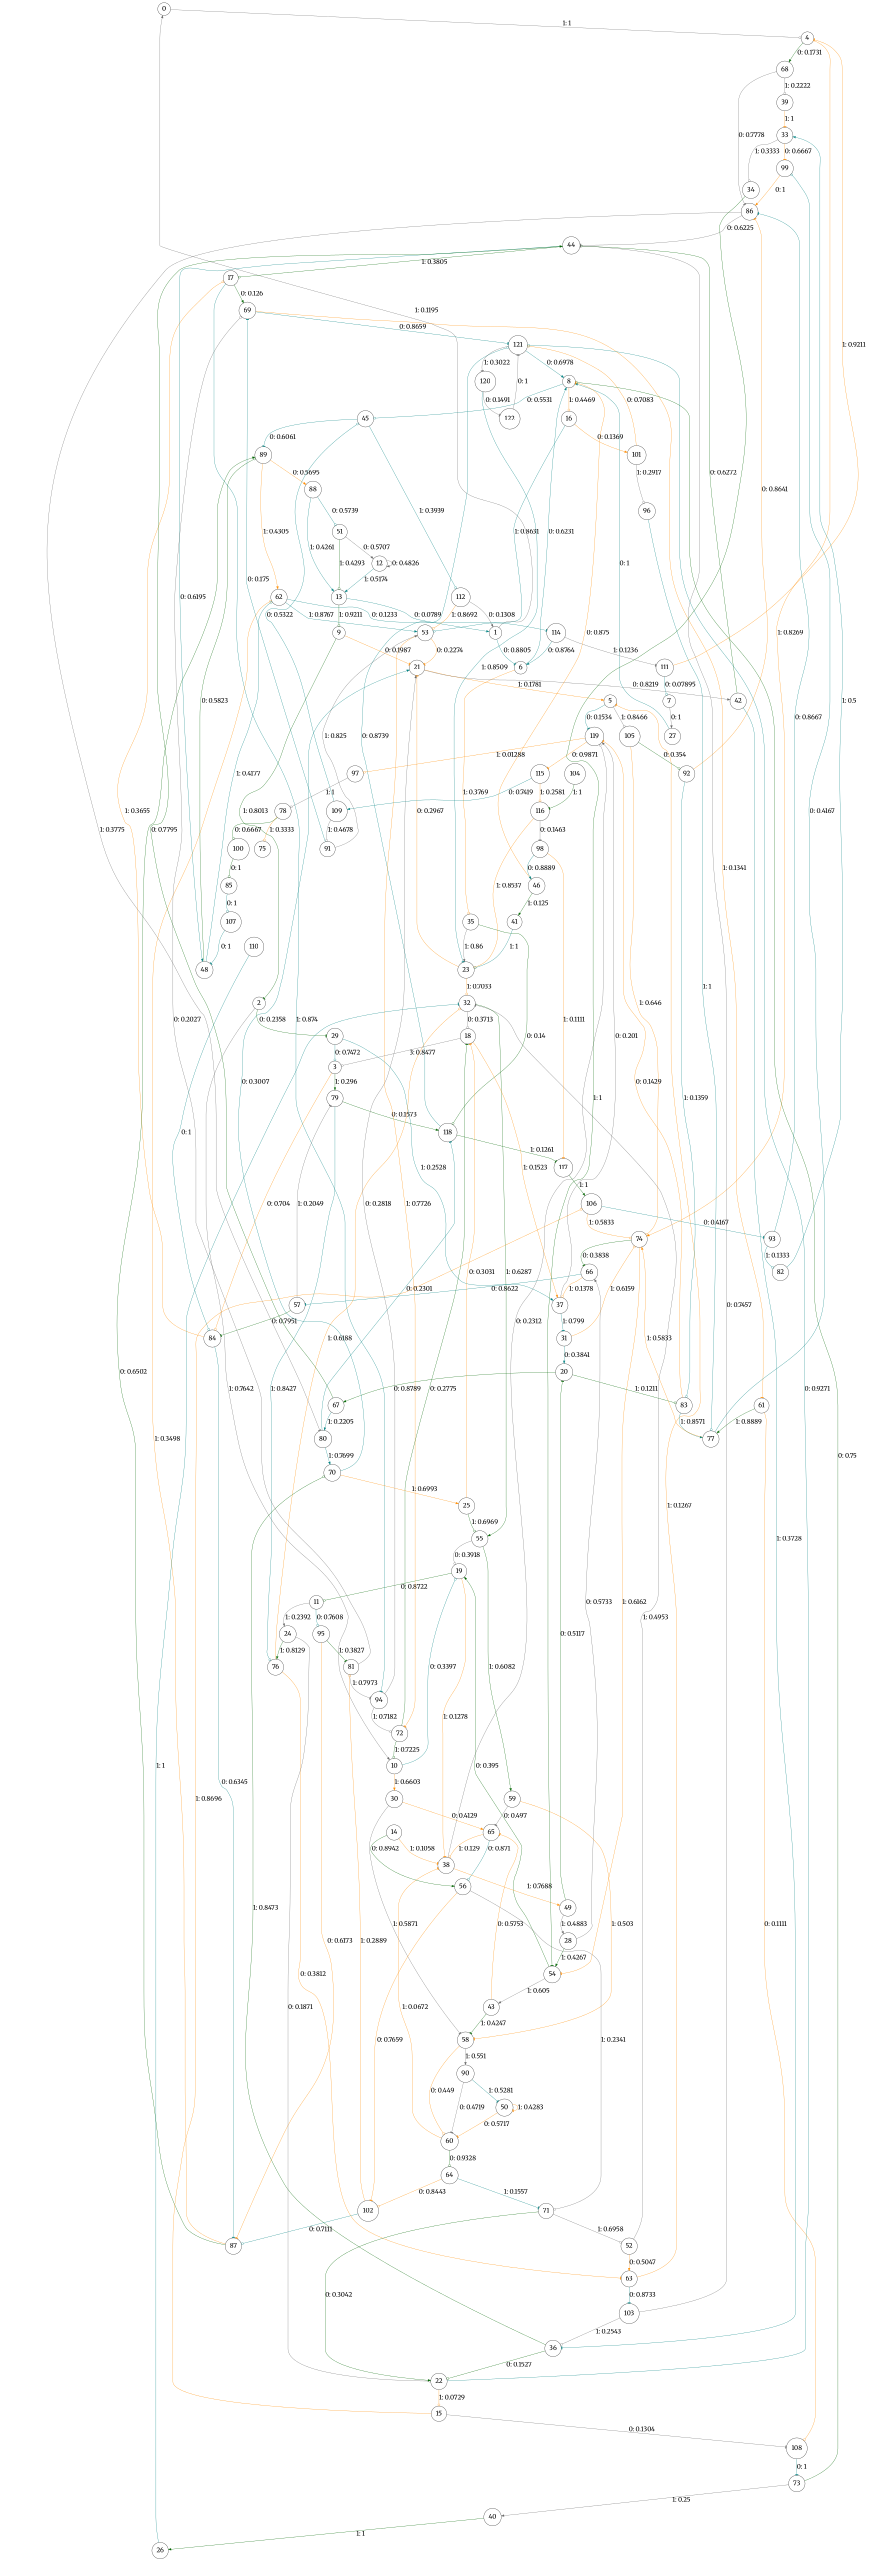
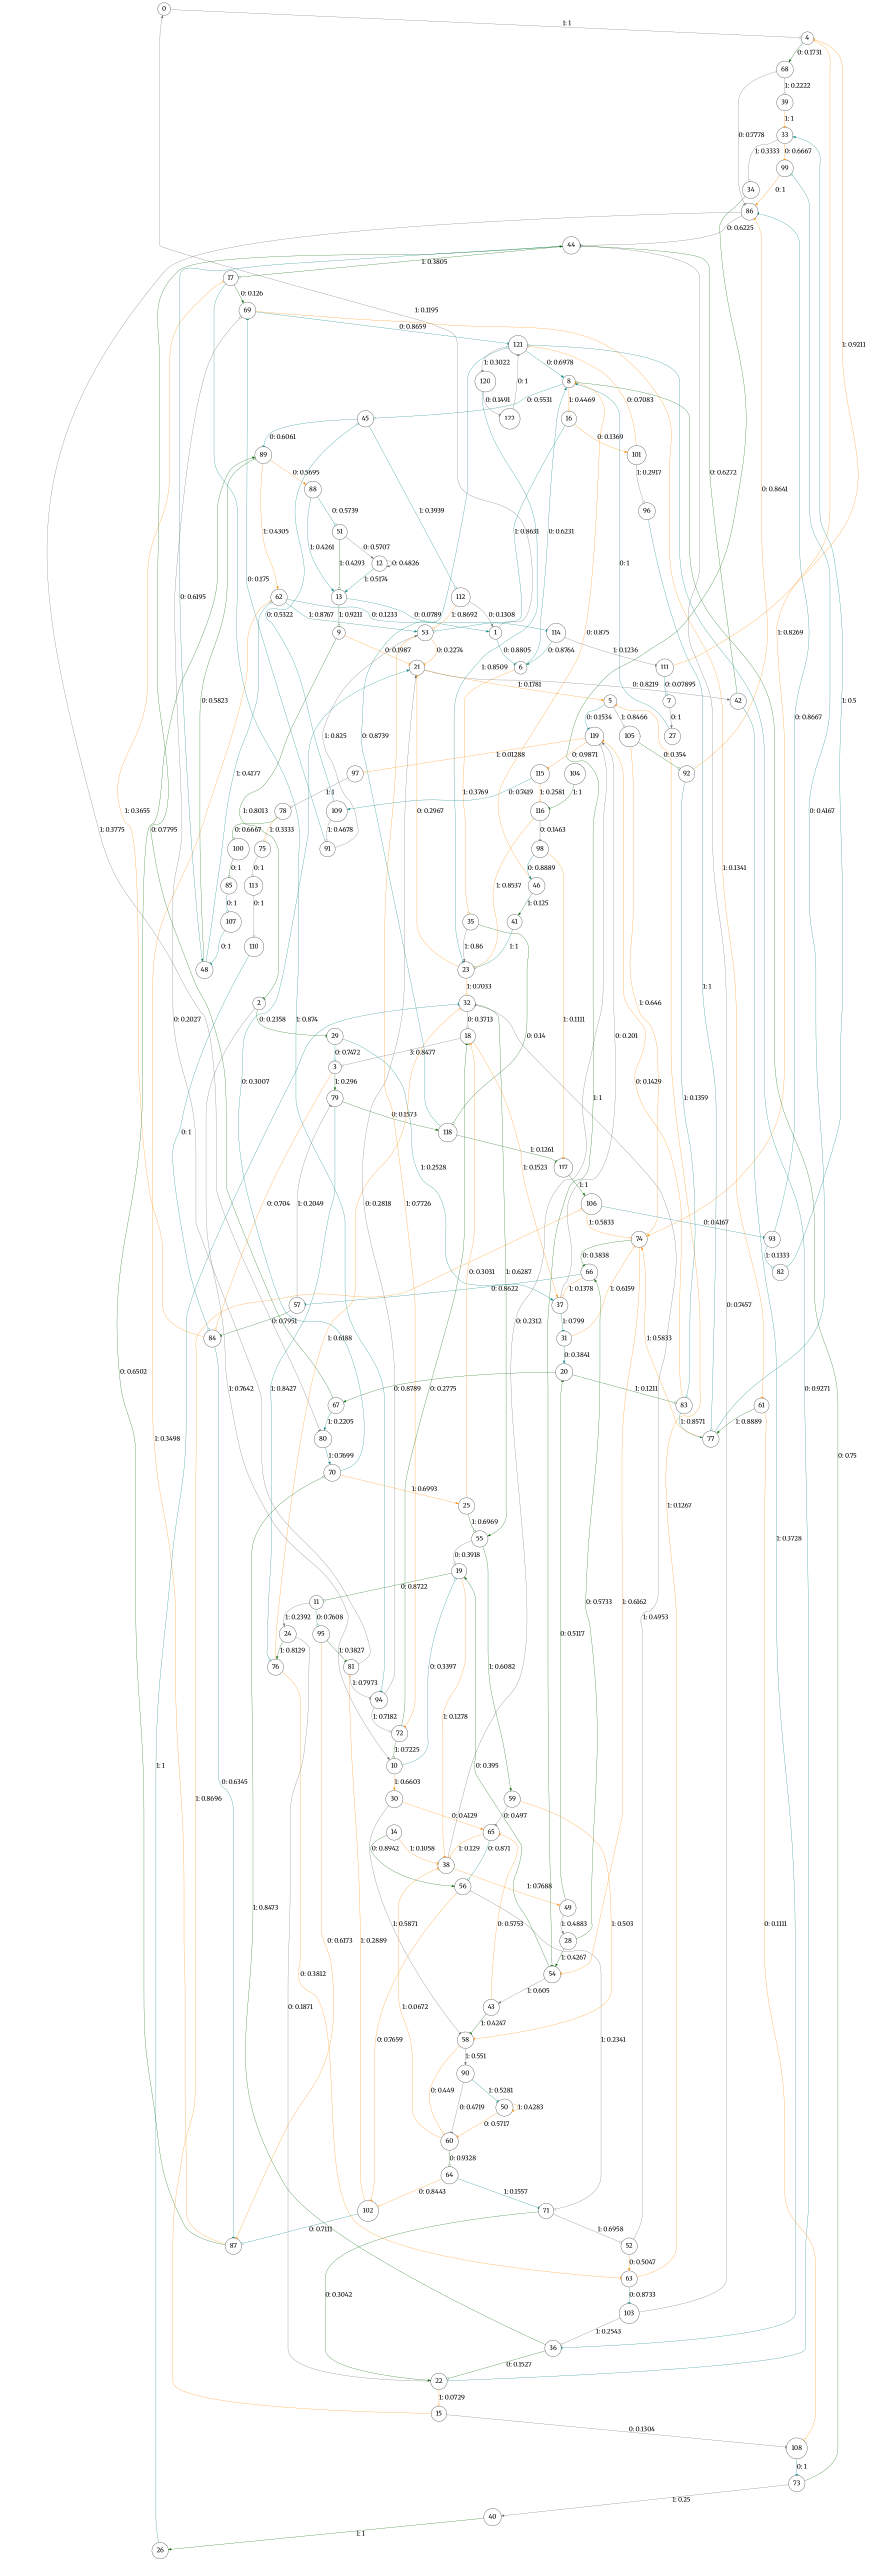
node "113": added
edge "80" -> "118": removed, label "0: 0.2301"
edge "28" -> "66": color gray40 -> darkgreen
